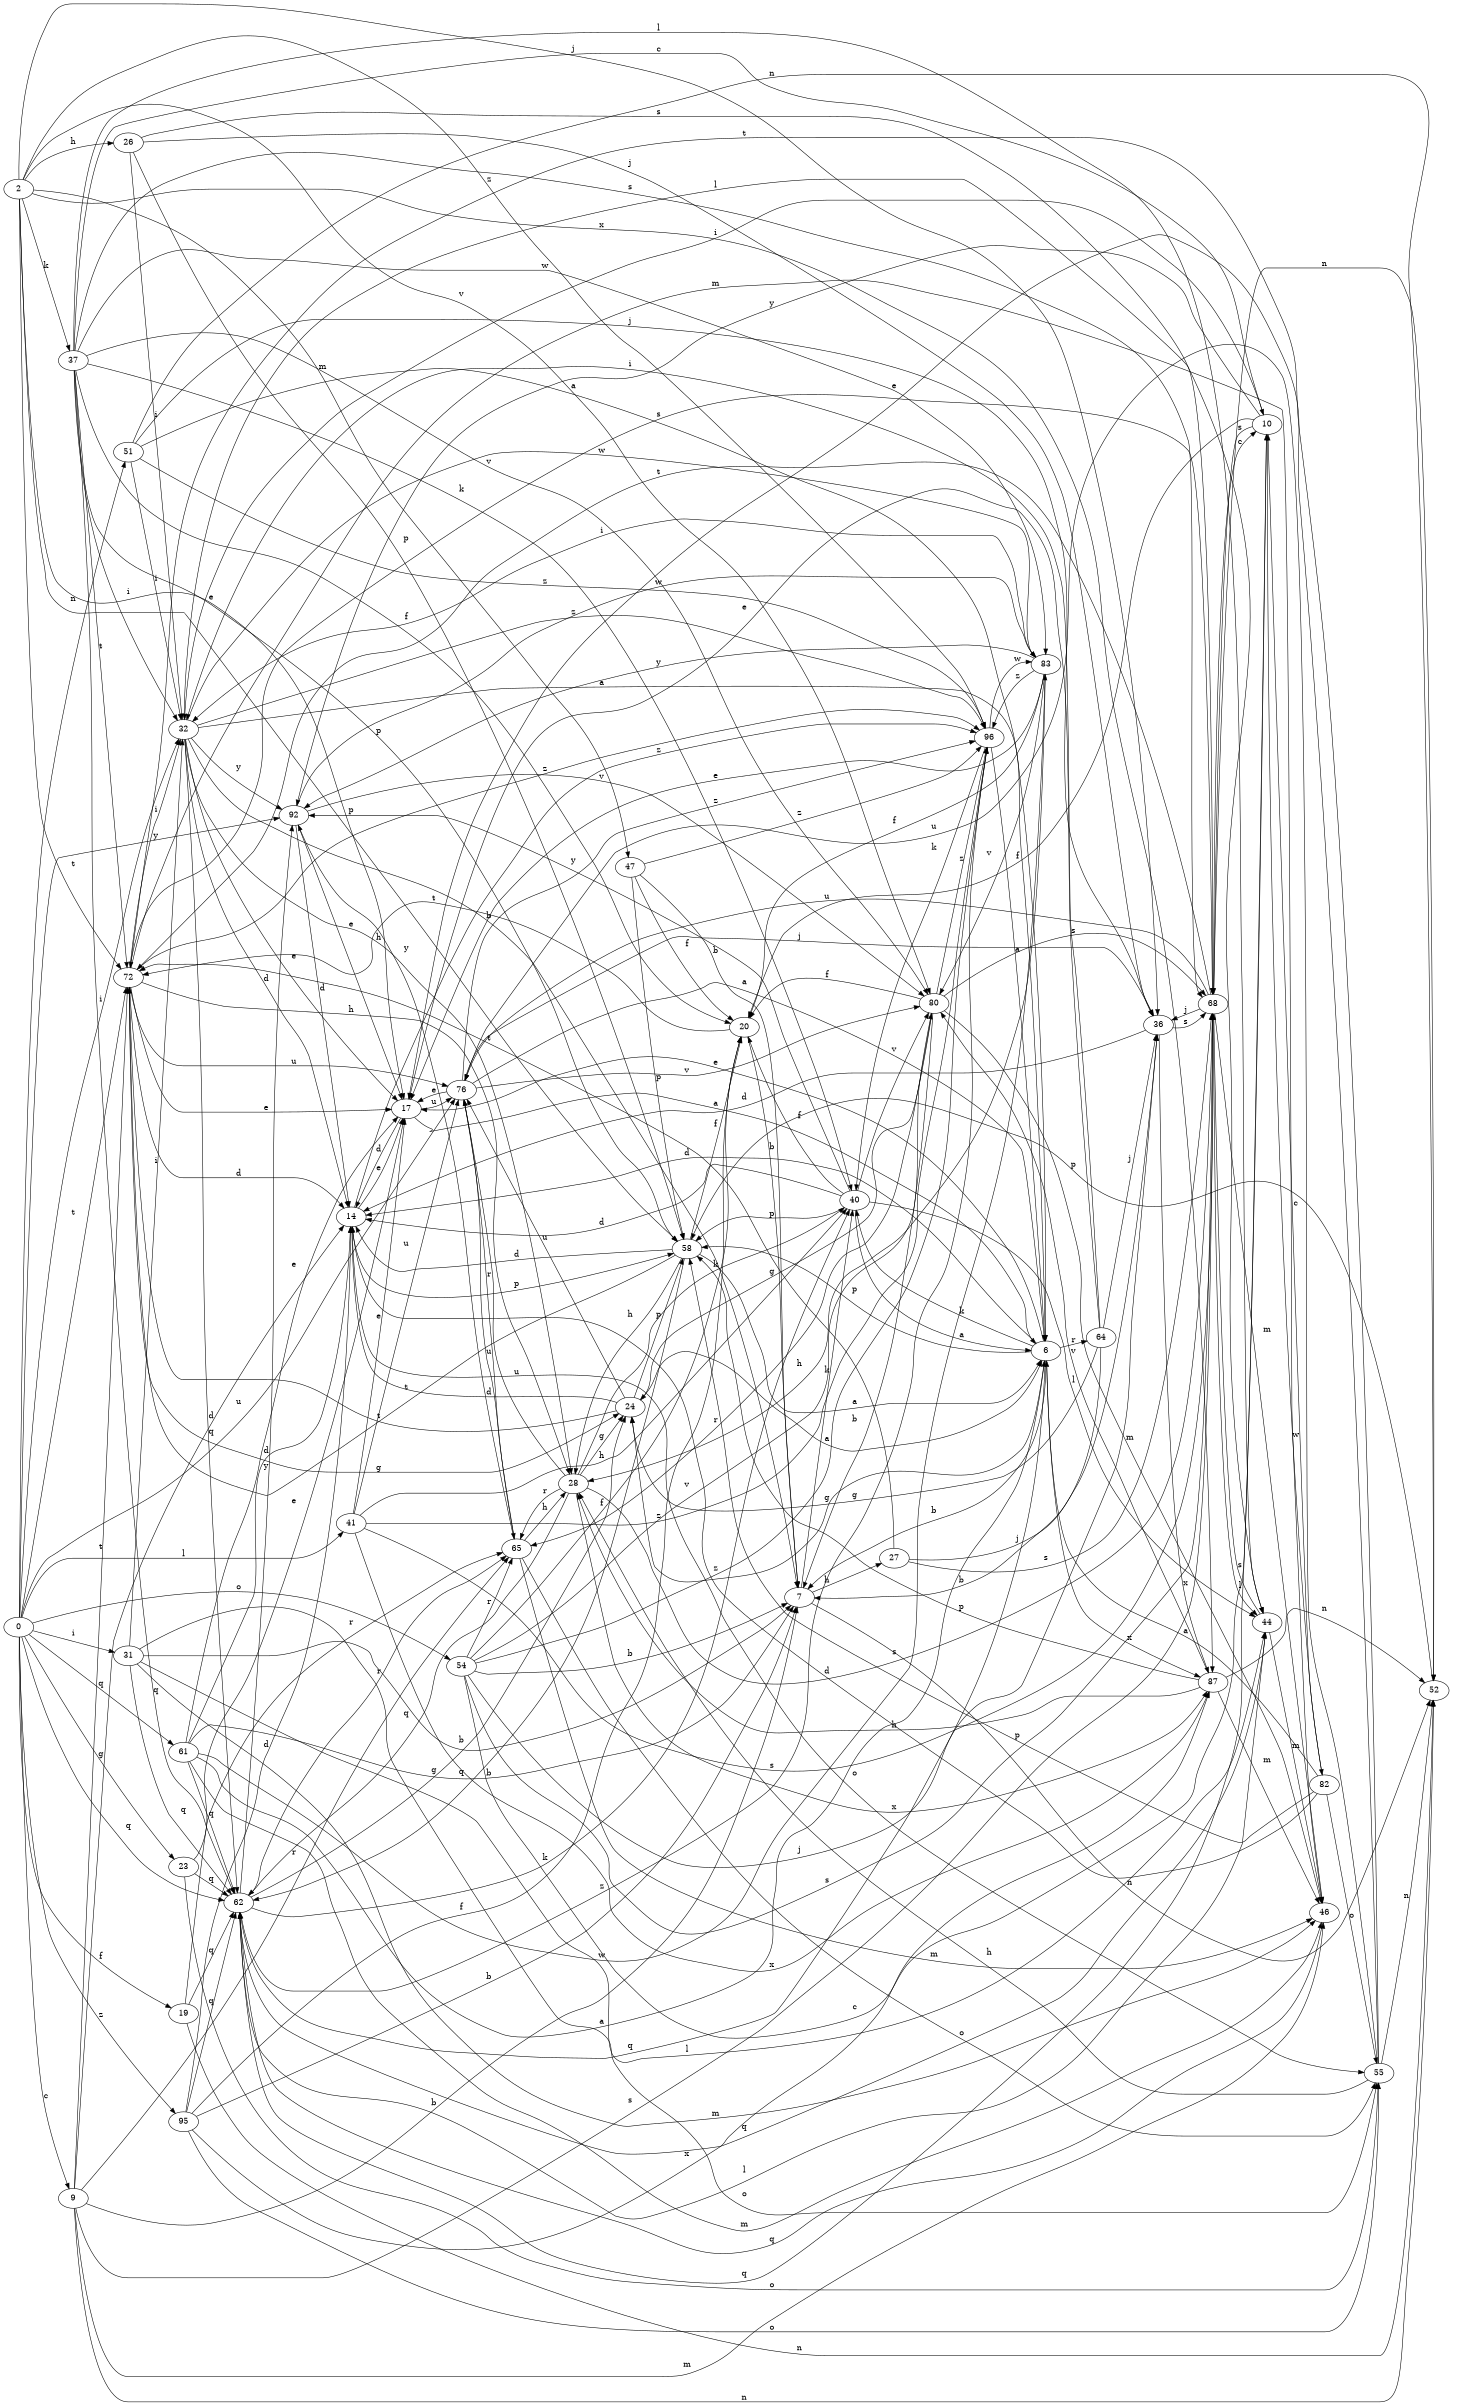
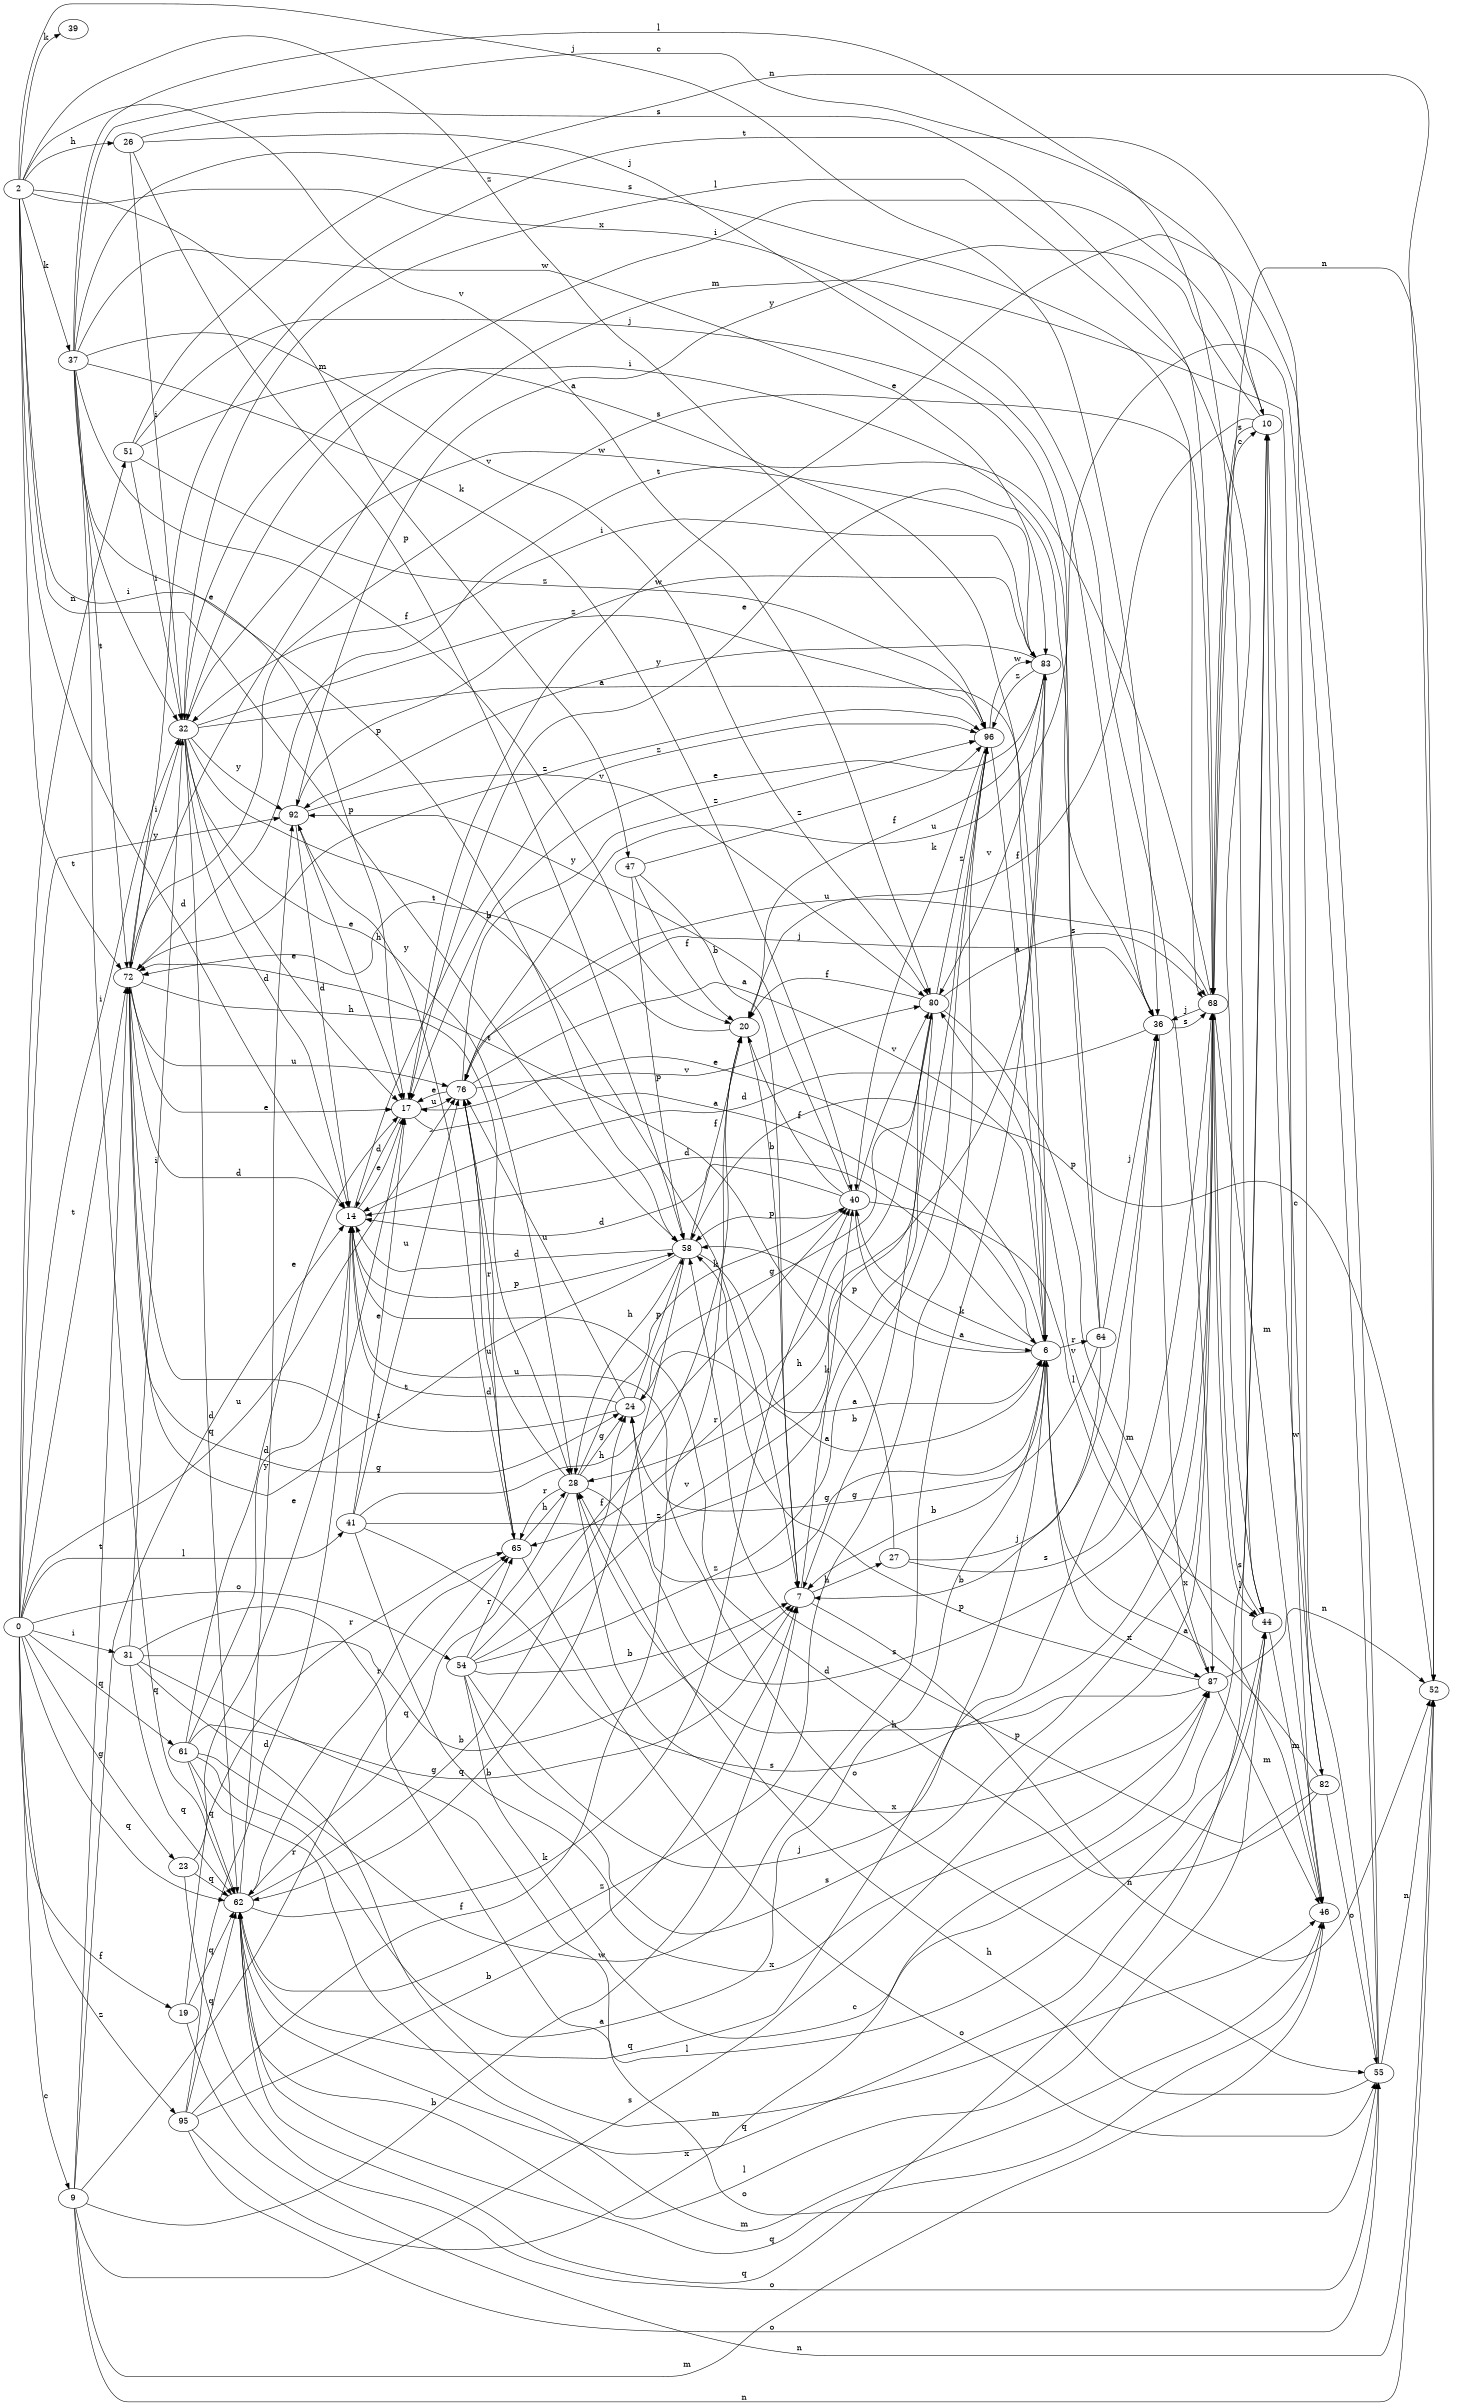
node "39": added
edge "2" -> "14": added, label "d"
edge "65" -> "46": removed, label "m"
